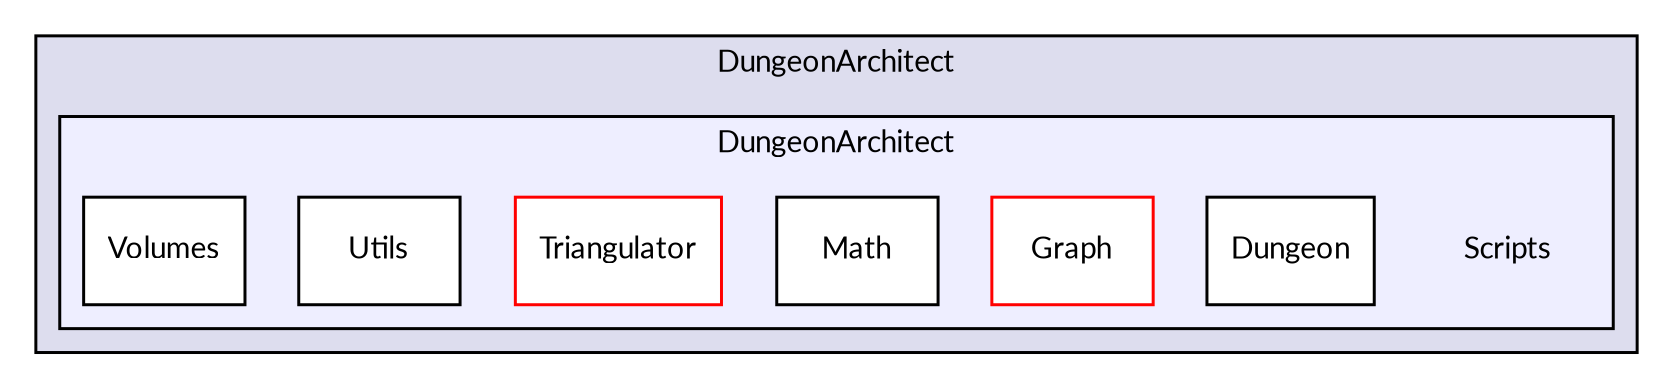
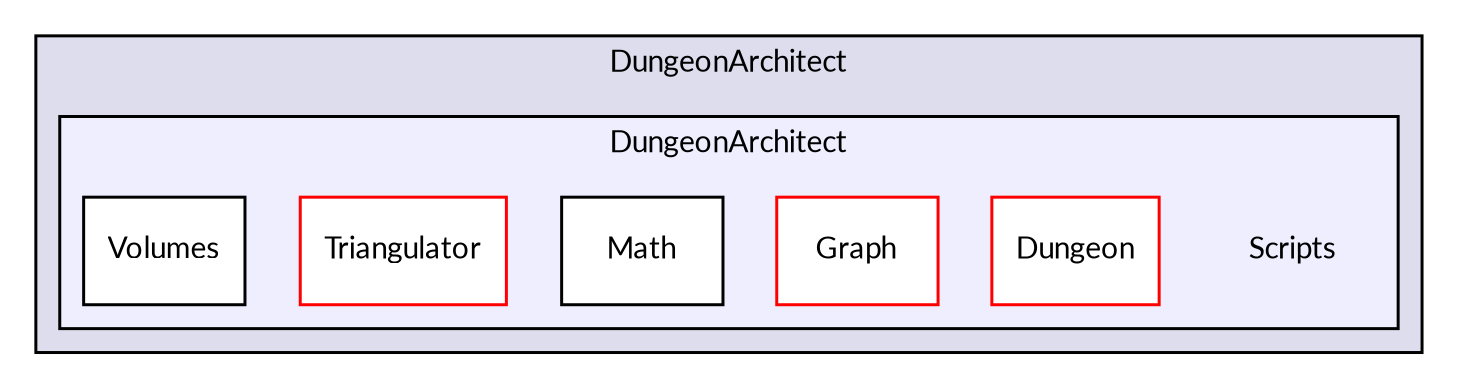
node "Utils": removed
node "Dungeon": color black -> red
